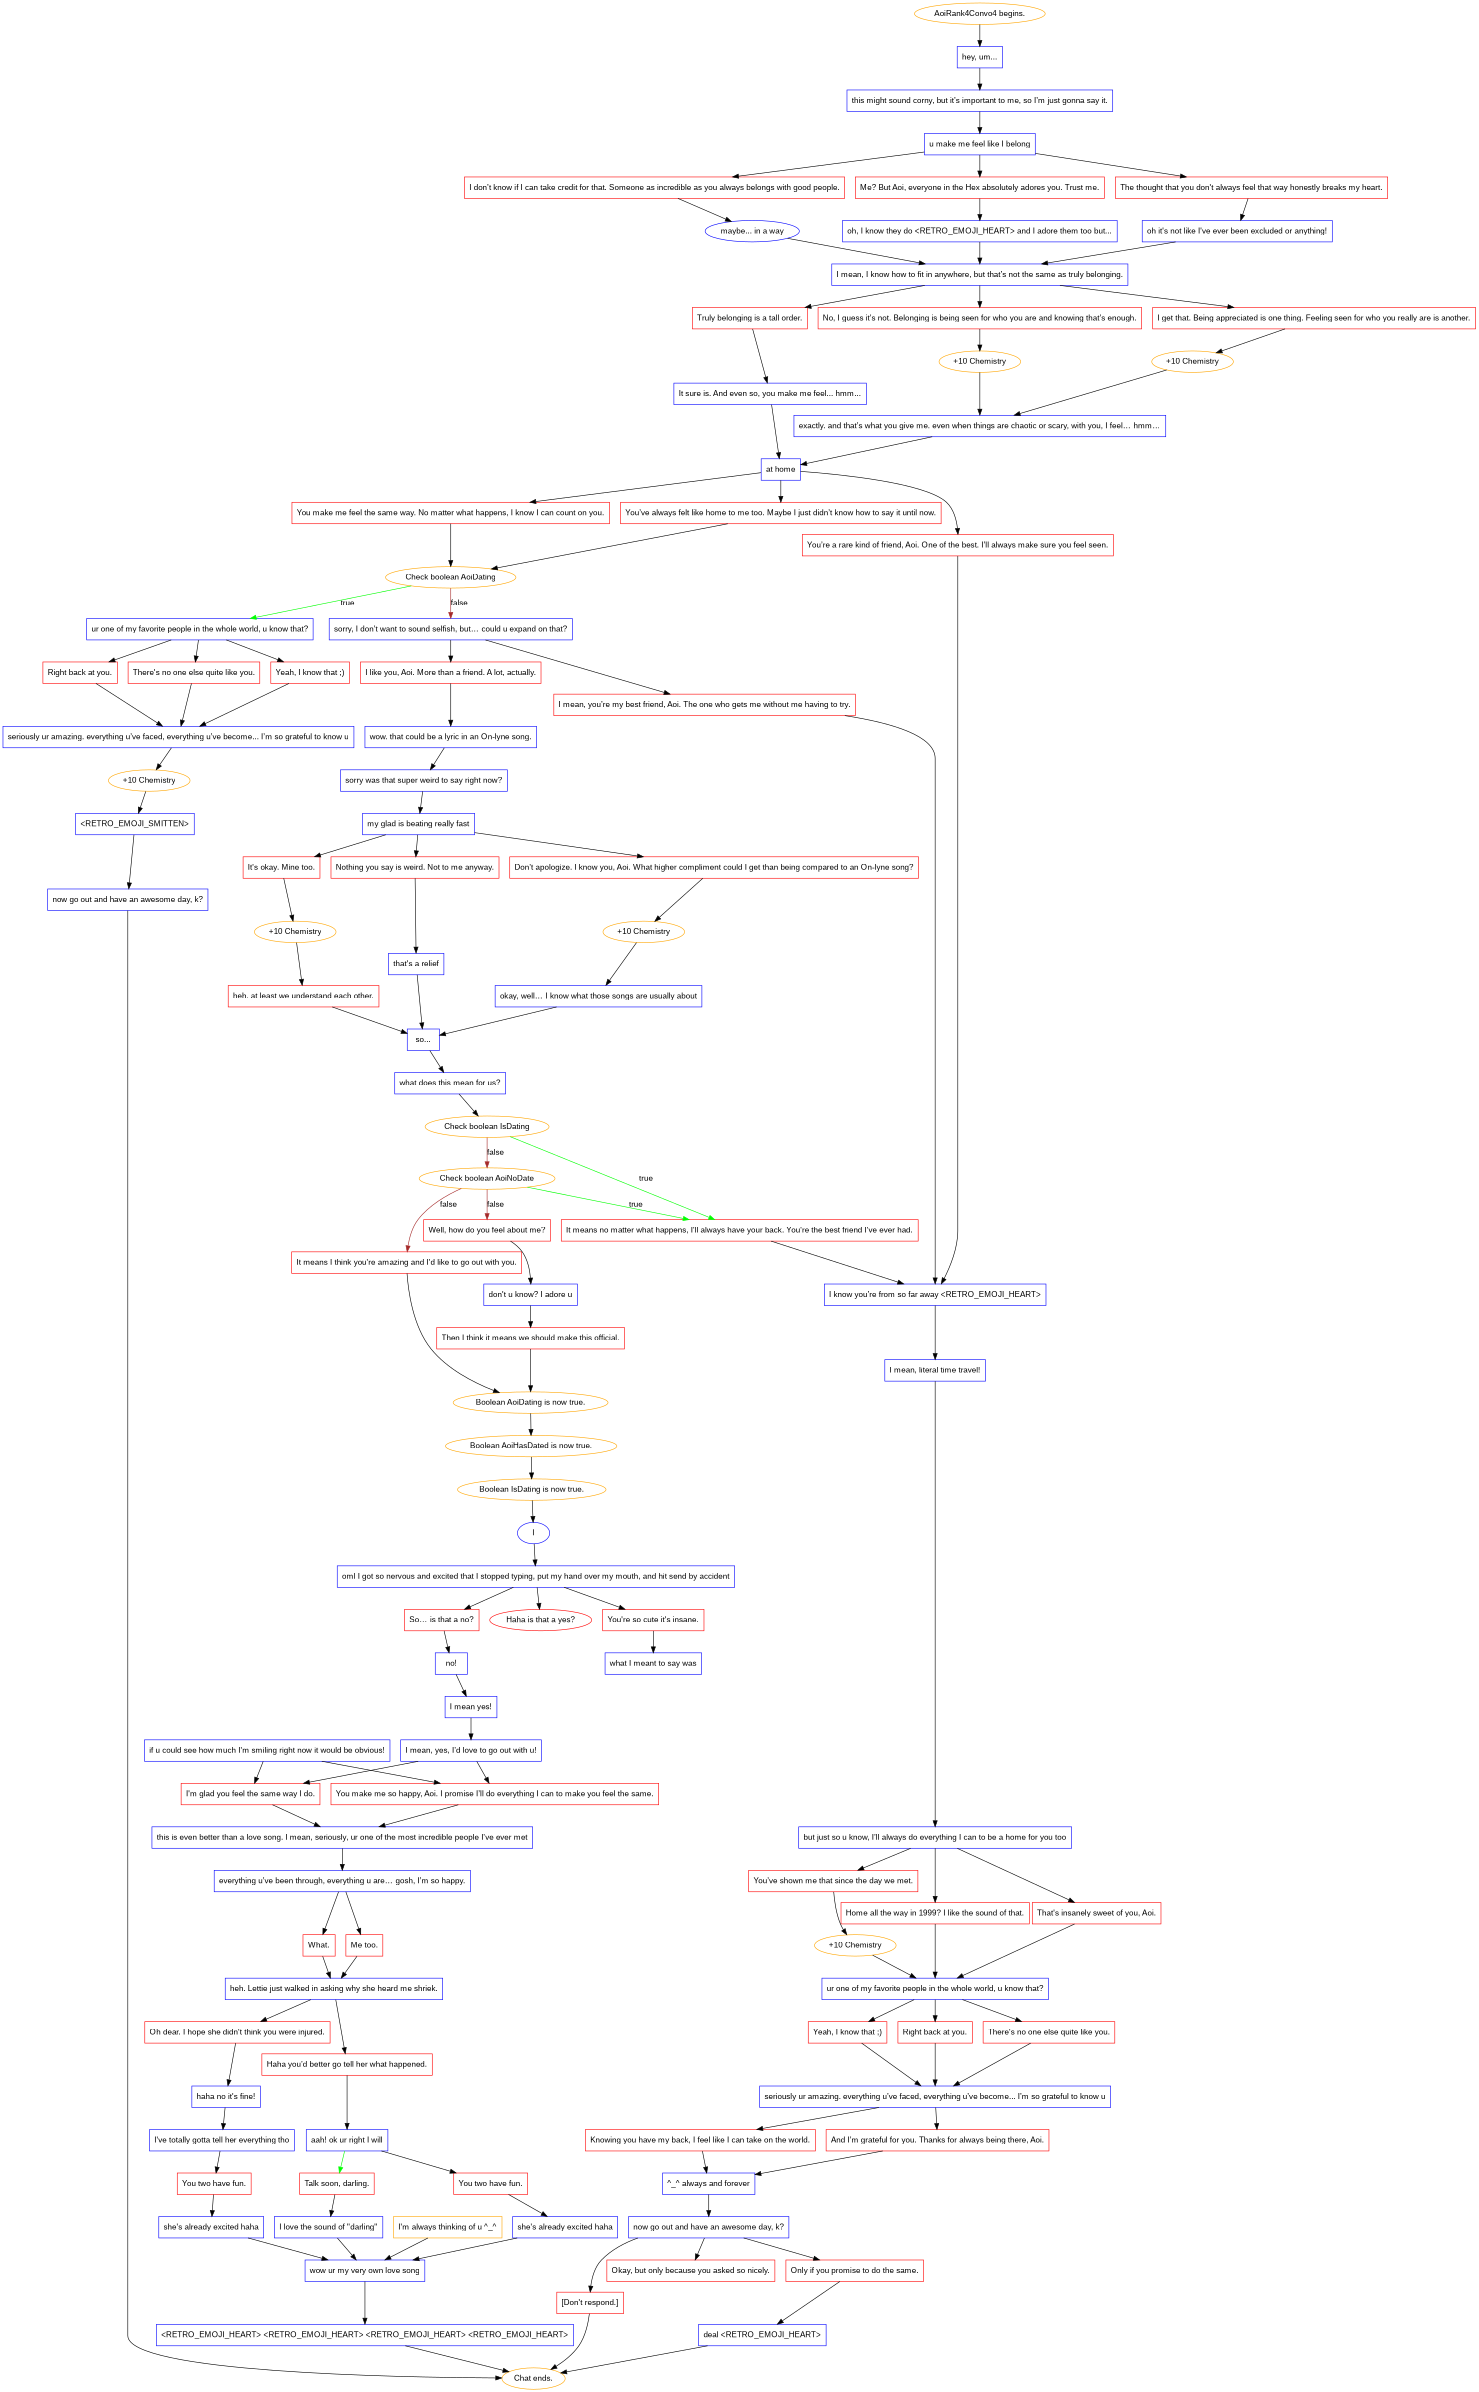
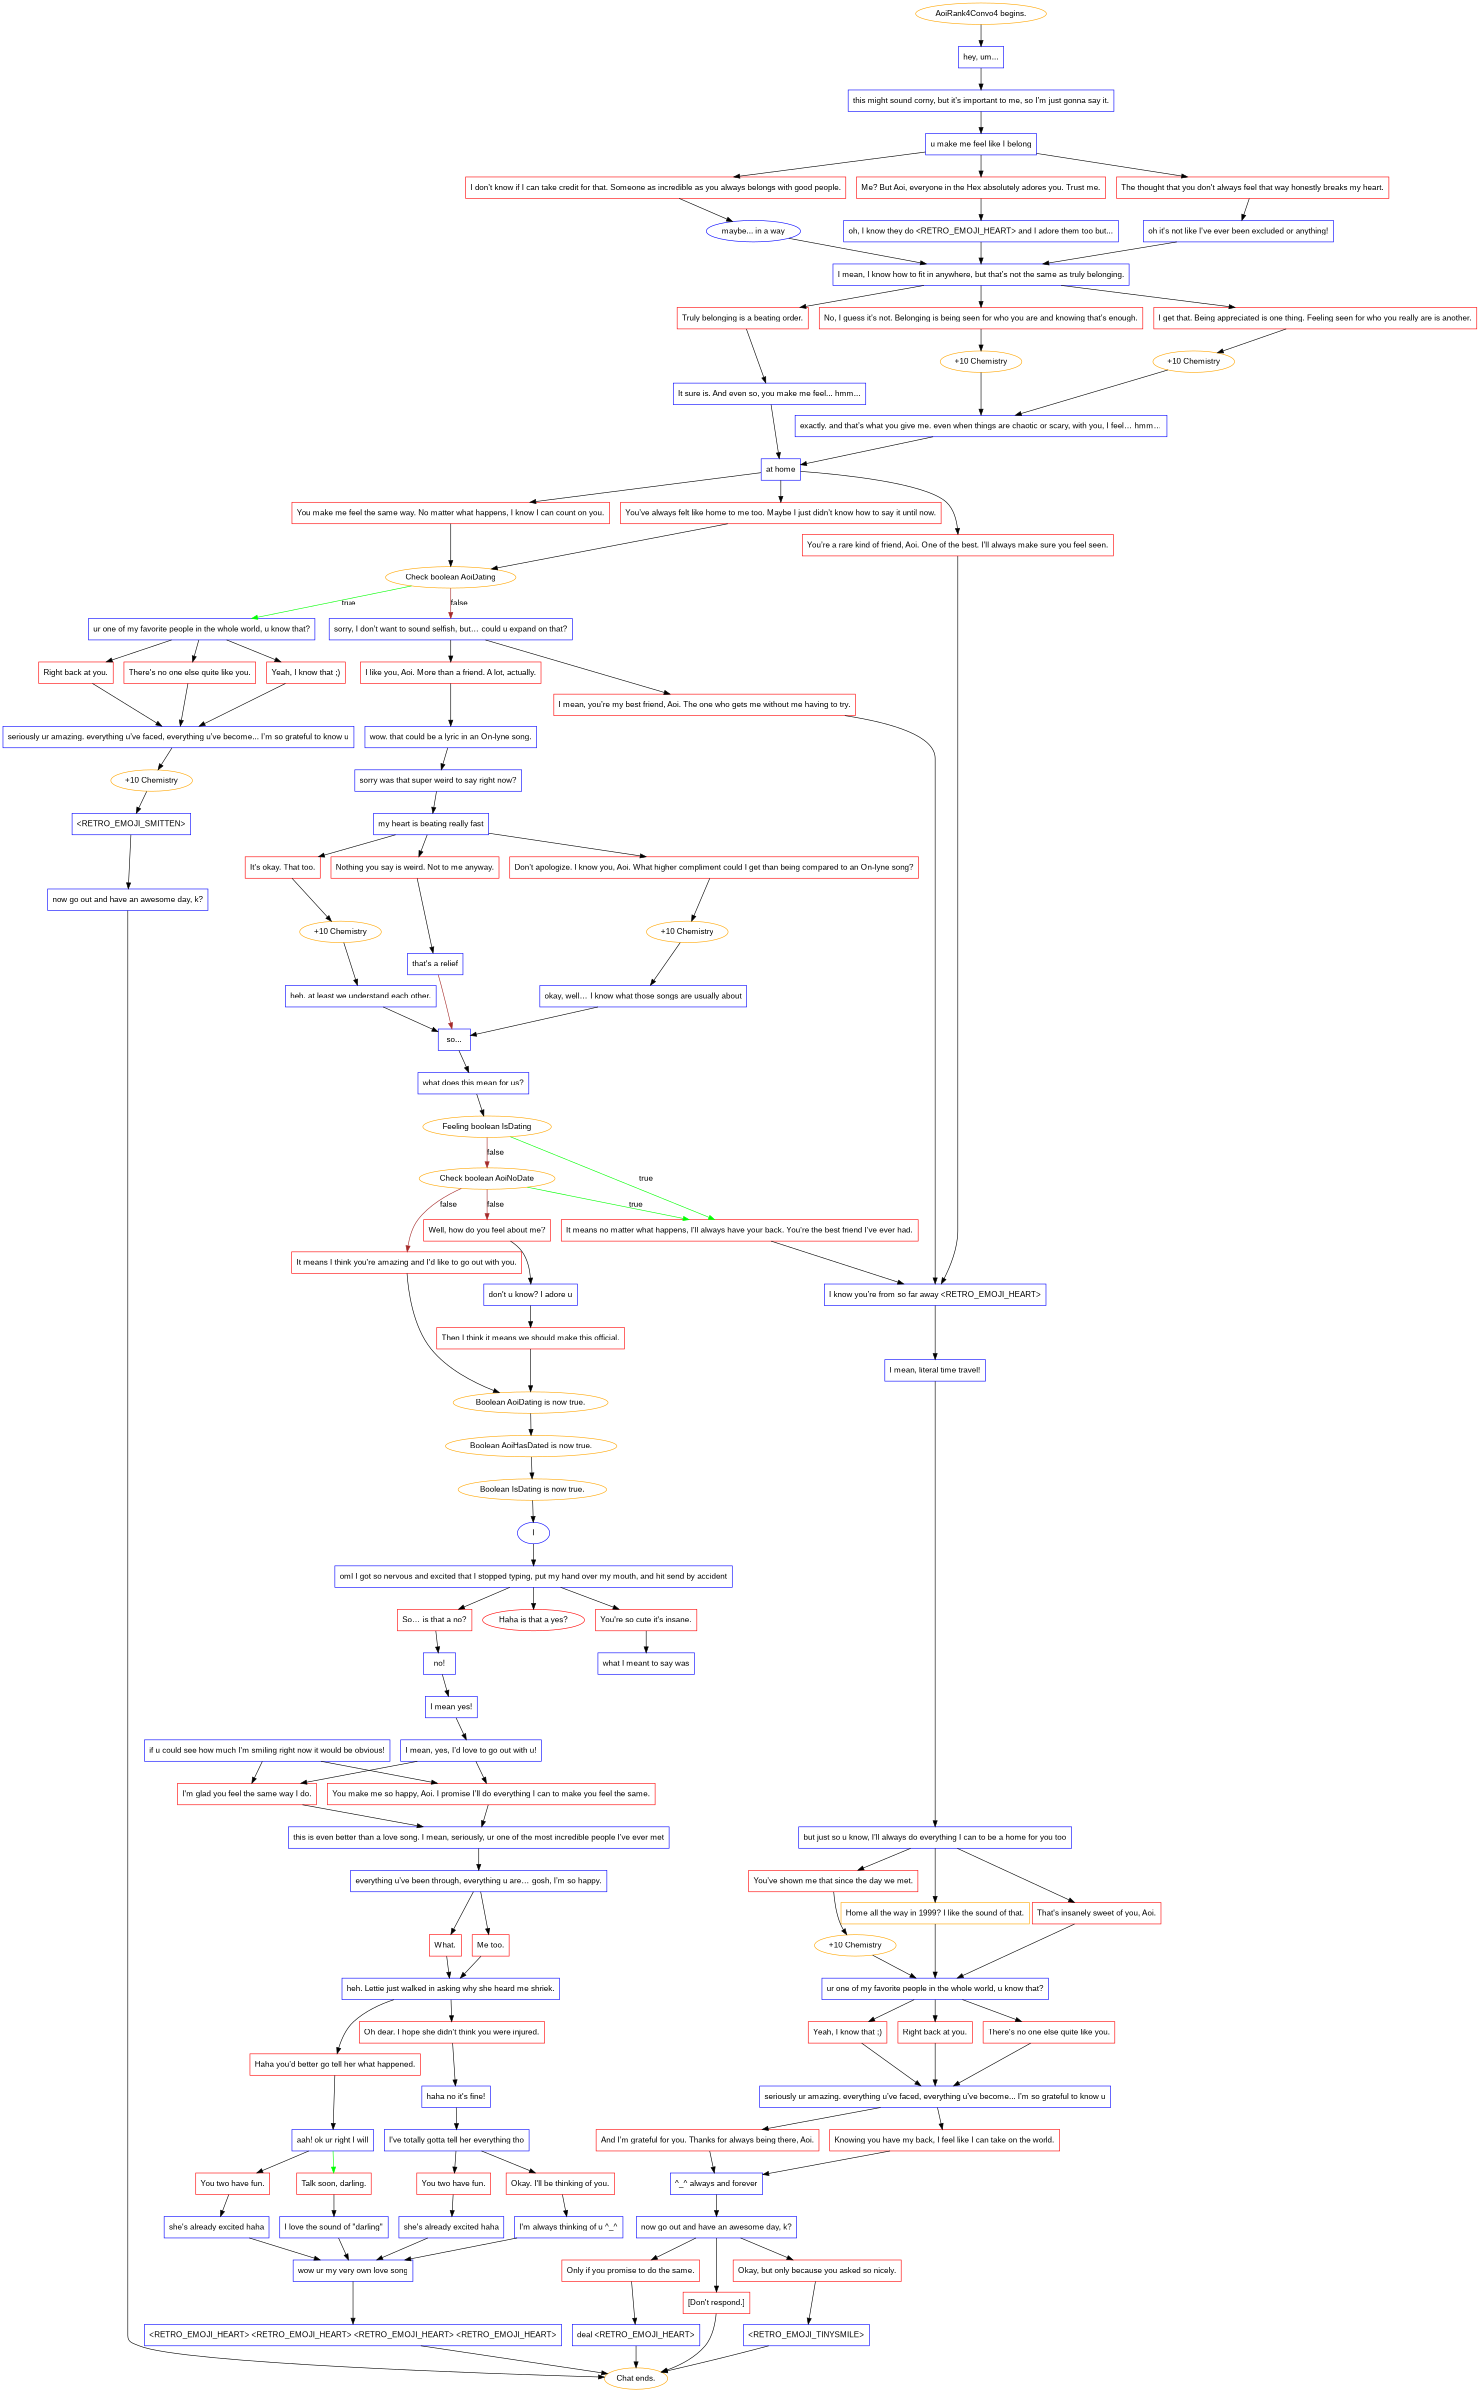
node "Truly belonging is a tall order.": label "Truly belonging is a tall order." -> "Truly belonging is a beating order."
node "my glad is beating really fast": label "my glad is beating really fast" -> "my heart is beating really fast"
node "It's okay. Mine too.": label "It's okay. Mine too." -> "It's okay. That too."
node "heh. at least we understand each other.": color red -> blue
edge "that's a relief" -> "so...": color black -> brown
node "Check boolean IsDating": label "Check boolean IsDating" -> "Feeling boolean IsDating"
node "Home all the way in 1999? I like the sound of that.": color red -> orange
node "Okay. I'll be thinking of you.": added
node "I'm always thinking of u ^_^": color orange -> blue
node "<RETRO_EMOJI_TINYSMILE>": added
